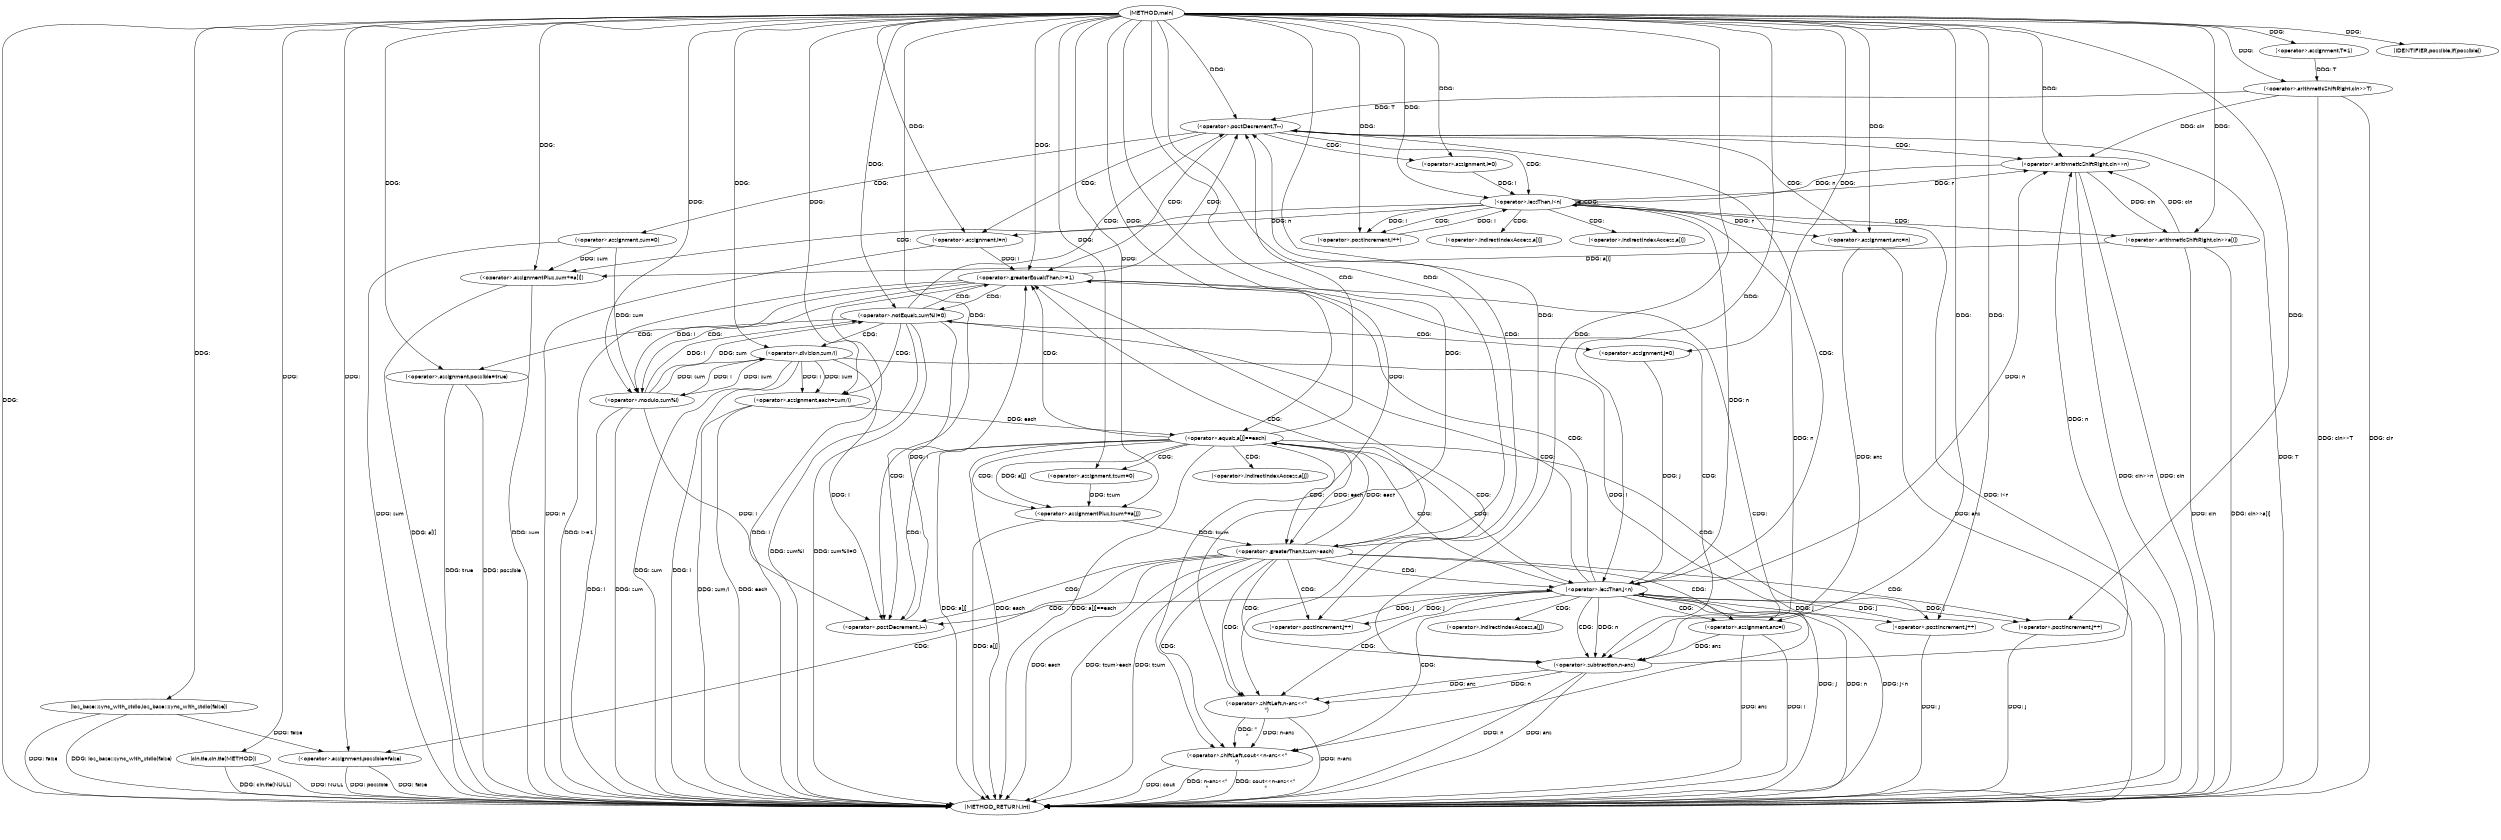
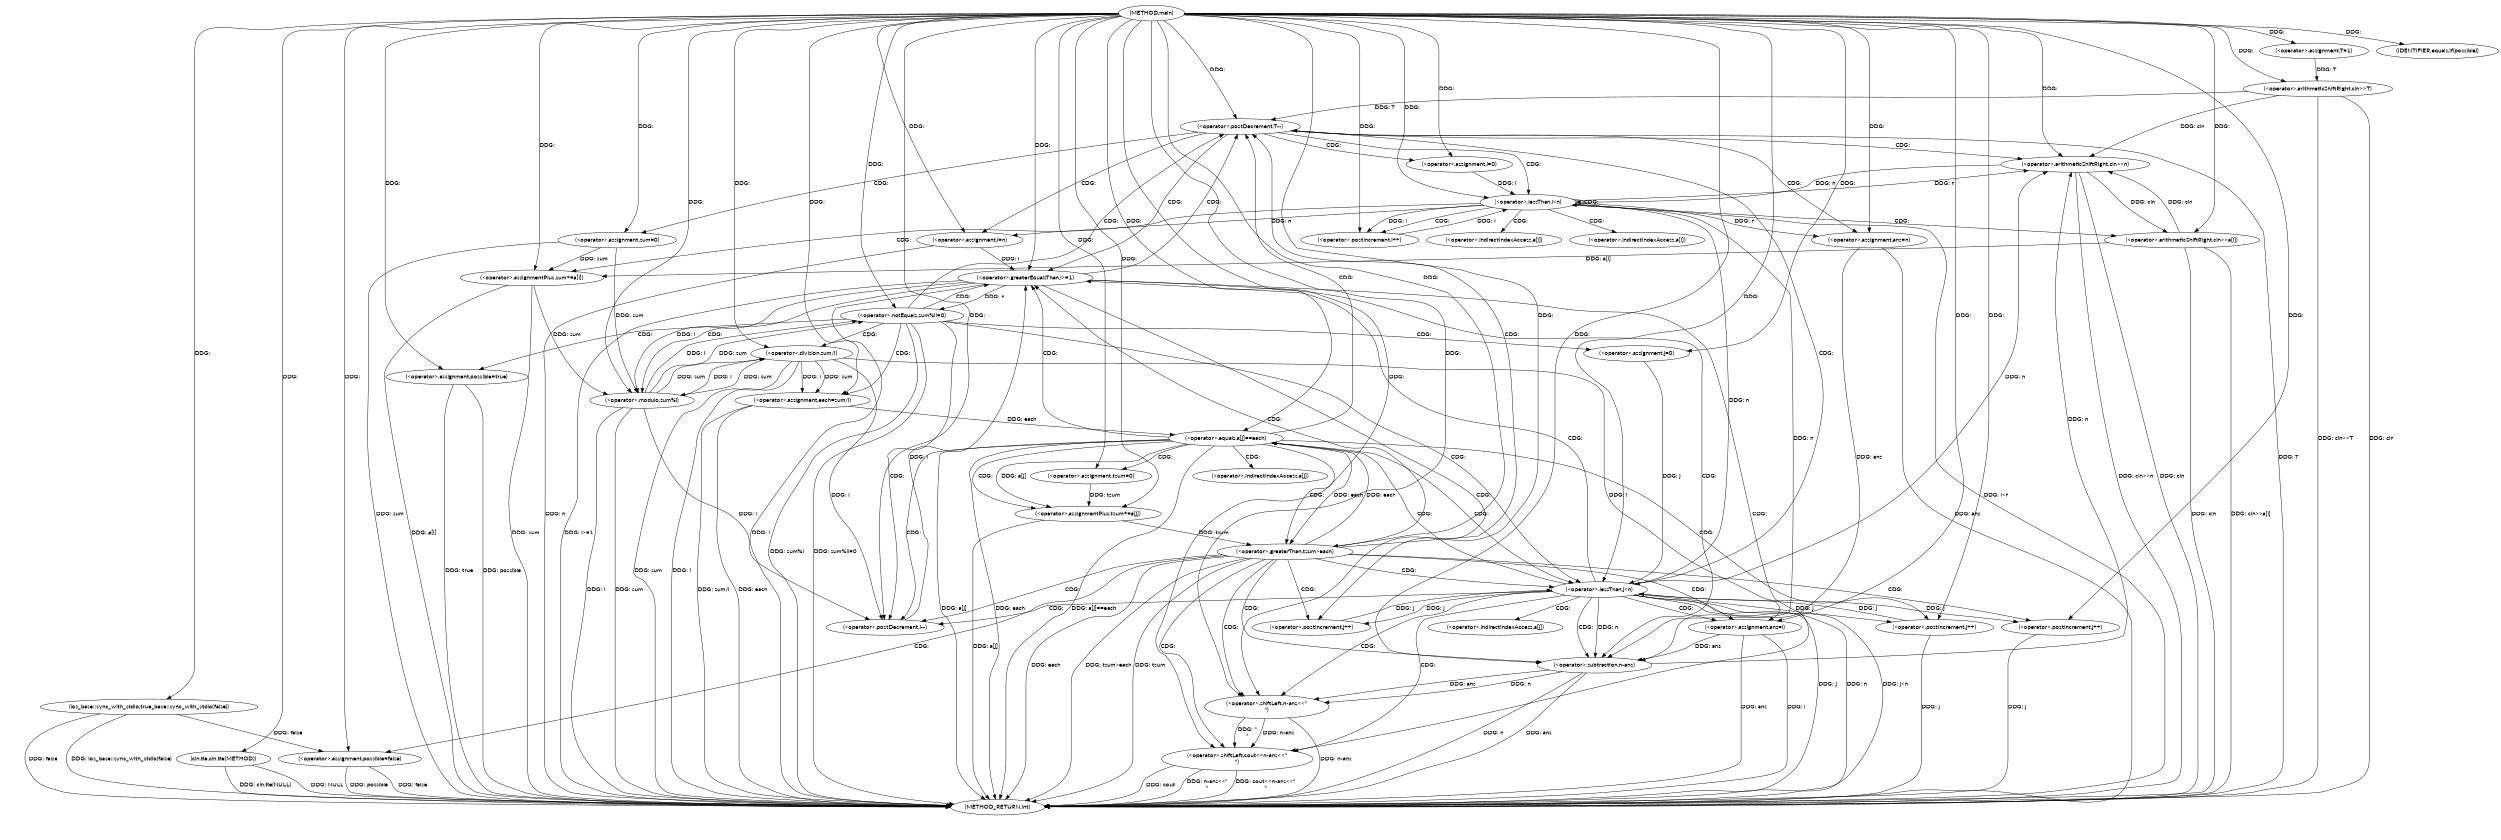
node "(IDENTIFIER,possible,if(possible))": label "(IDENTIFIER,possible,if(possible))" -> "(IDENTIFIER,equals,if(possible))"
edge "(<operator>.greaterEqualsThan,i>=1)" -> "(<operator>.notEquals,sum%i!=0)": label "CDG: " -> "DDG: n"
edge "(METHOD,main)" -> "(METHOD_RETURN,int)": now "(METHOD,main)" -> "(<operator>.assignment,sum=0)"
edge "(<operator>.assignmentPlus,sum+=a[i])" -> "(<operator>.modulo,sum%i)": added, label "DDG: sum"
edge "(<operator>.lessThan,j<n)" -> "(<operator>.notEquals,sum%i!=0)": reversed
node "(ios_base::sync_with_stdio,ios_base::sync_with_stdio(false))": label "(ios_base::sync_with_stdio,ios_base::sync_with_stdio(false))" -> "(ios_base::sync_with_stdio,true_base::sync_with_stdio(false))"
